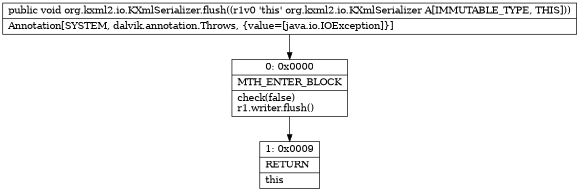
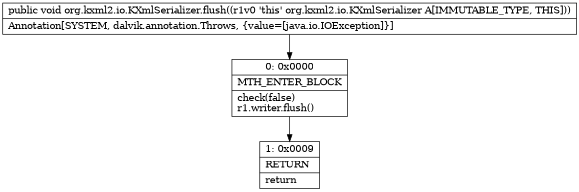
node "1: 0x0009": text "this" -> "return"
